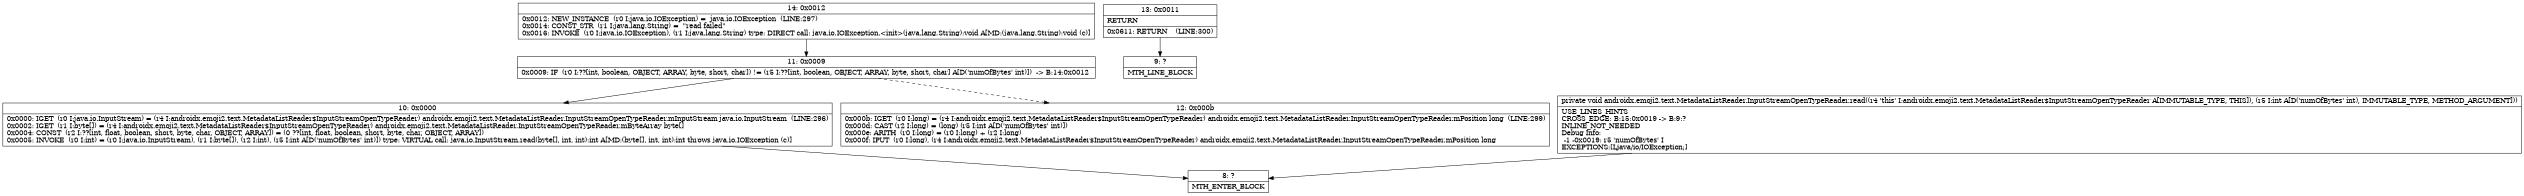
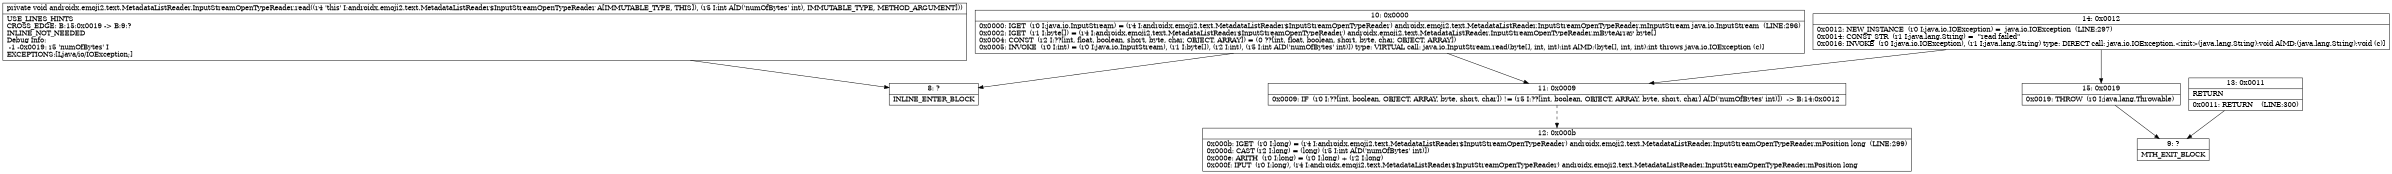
node "13: 0x0011": text "0x0611: RETURN    (LINE:300)" -> "0x0011: RETURN    (LINE:300)"
node "9: ?": text "MTH_LINE_BLOCK" -> "MTH_EXIT_BLOCK"
edge "11: 0x0009" -> "10: 0x0000": reversed
node "15: 0x0019": added
node "8: ?": text "MTH_ENTER_BLOCK" -> "INLINE_ENTER_BLOCK"
